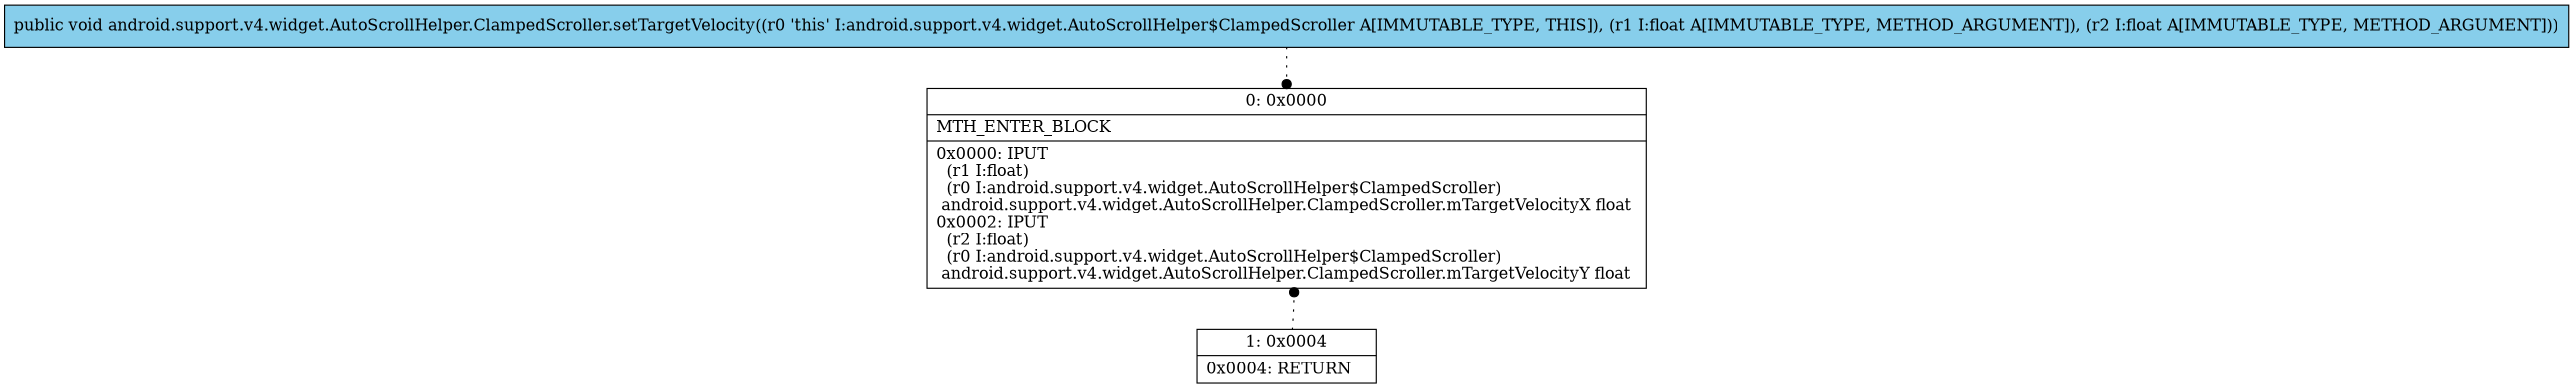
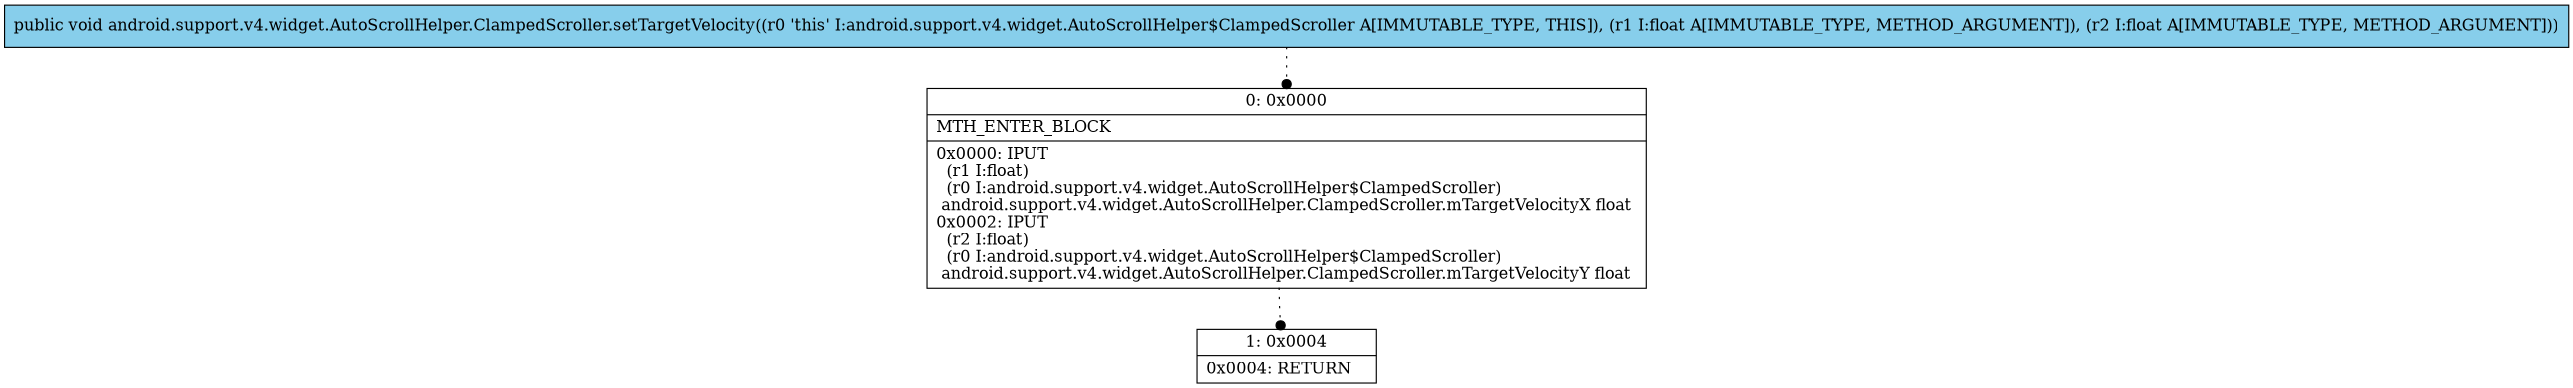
edge "1: 0x0004" -> "0: 0x0000": reversed
